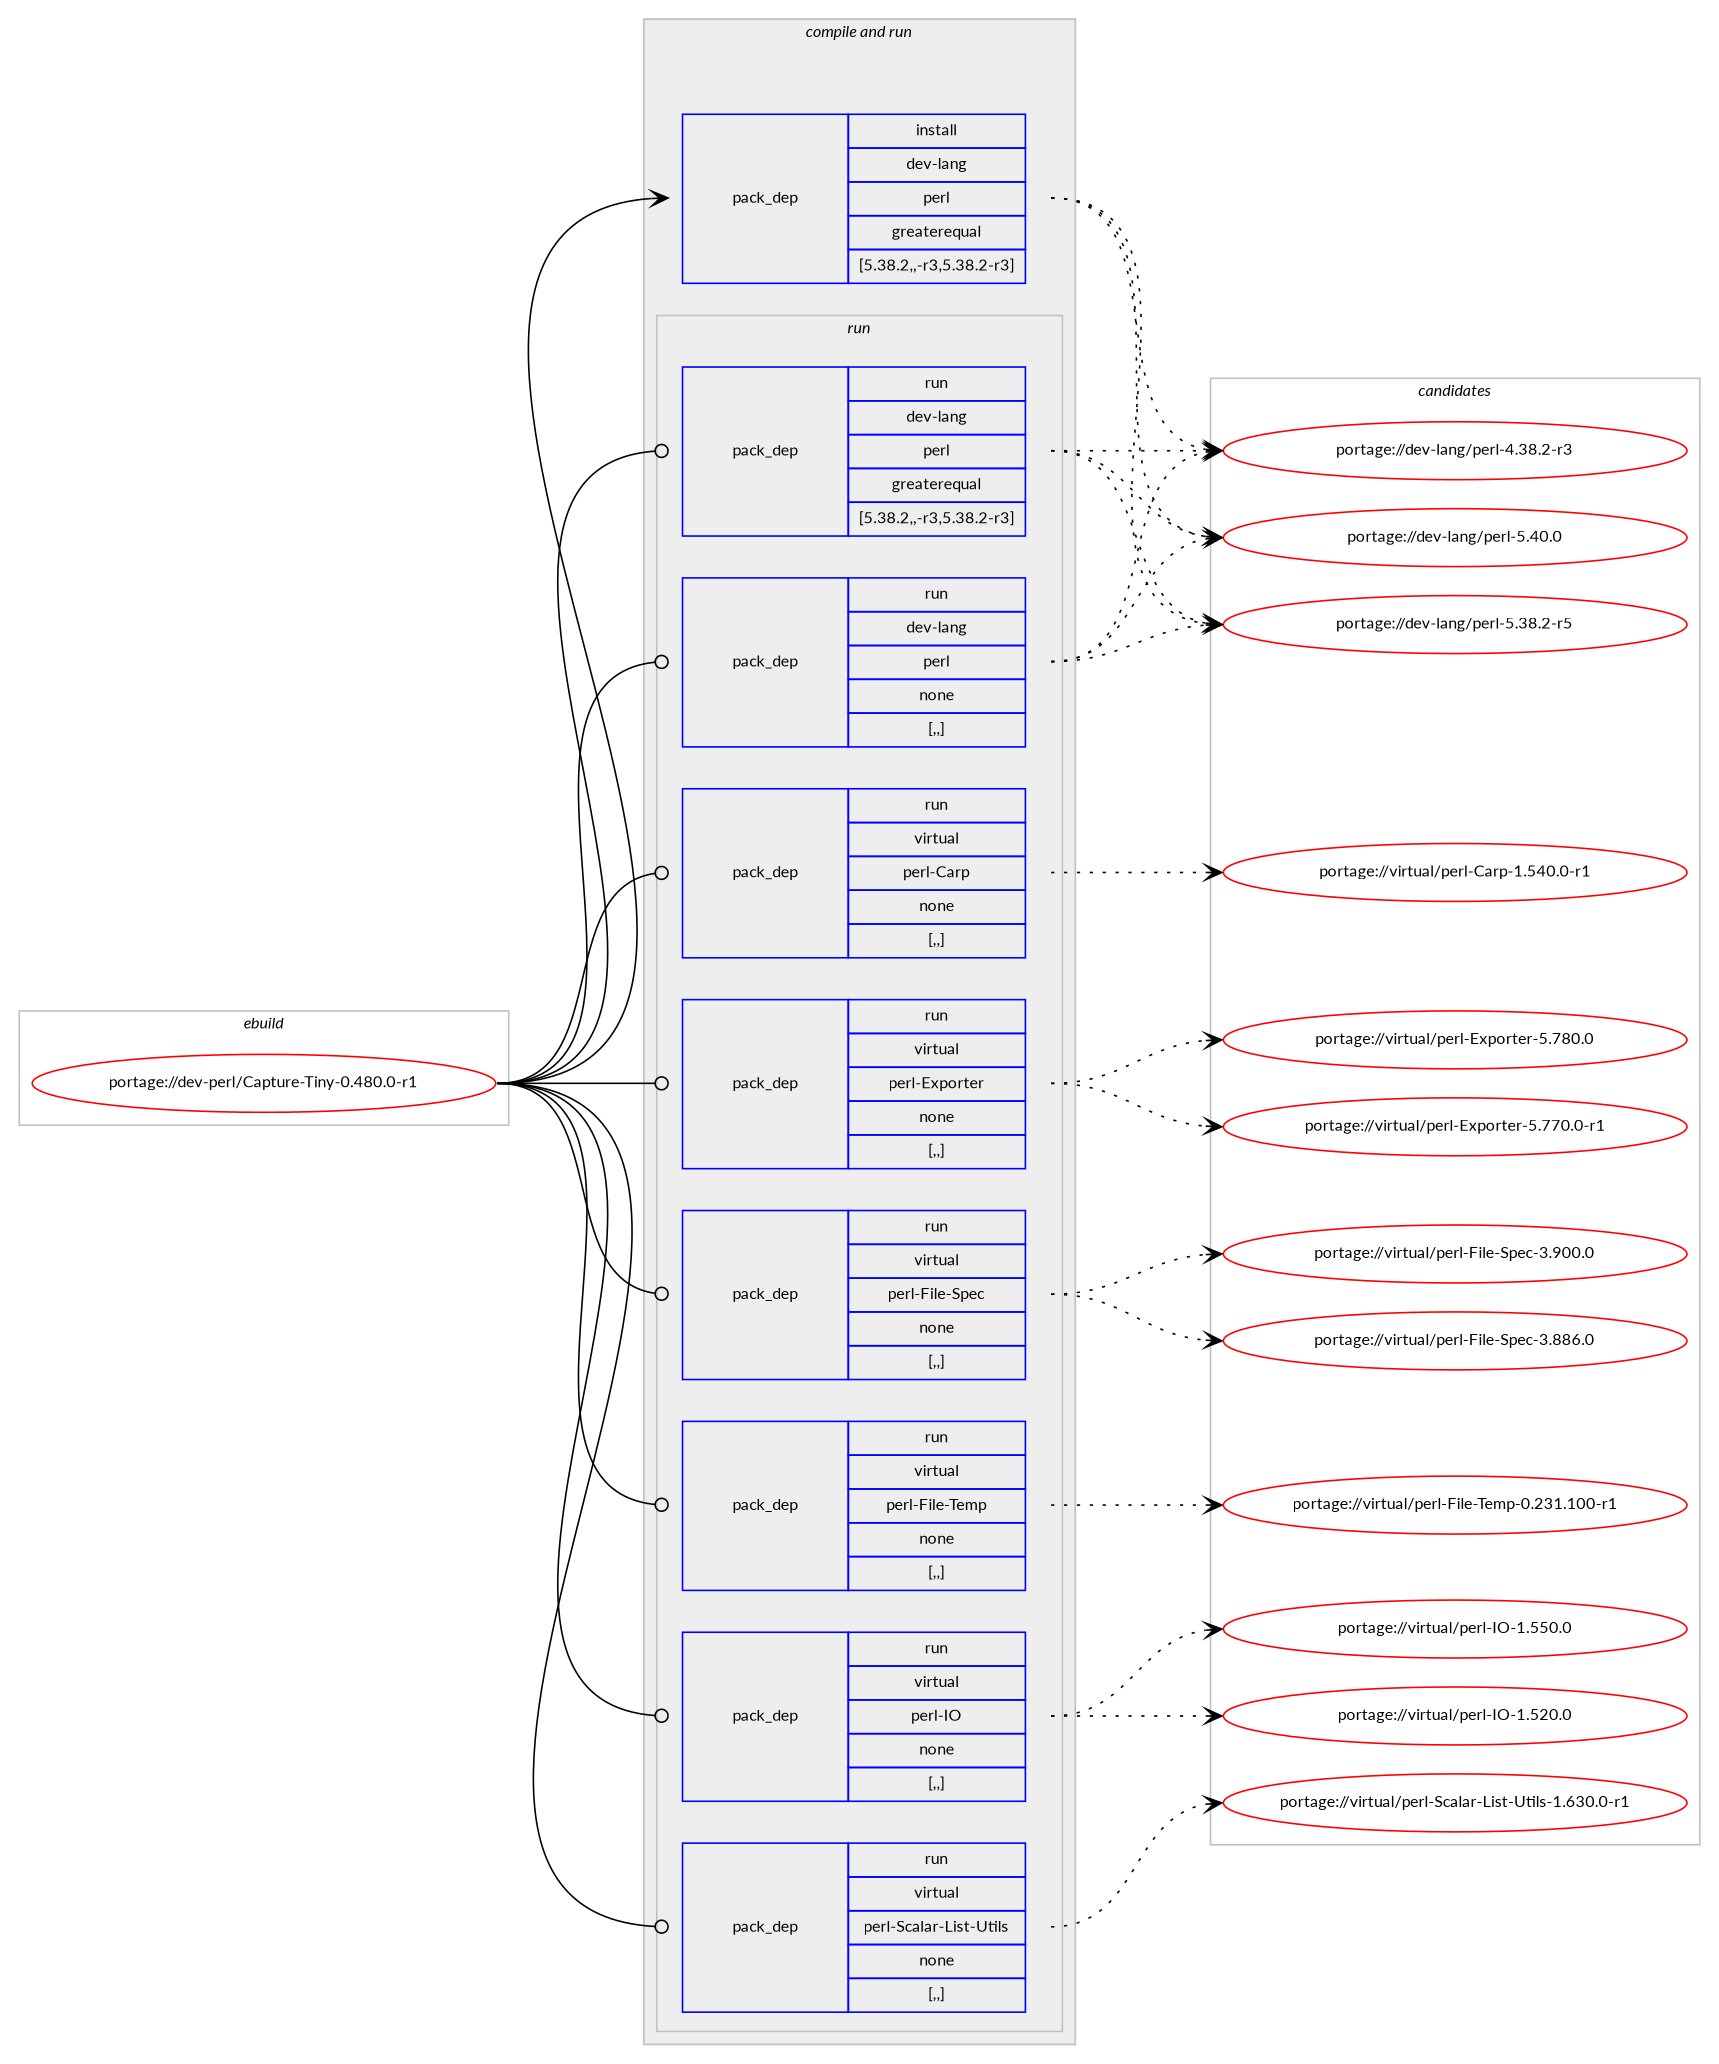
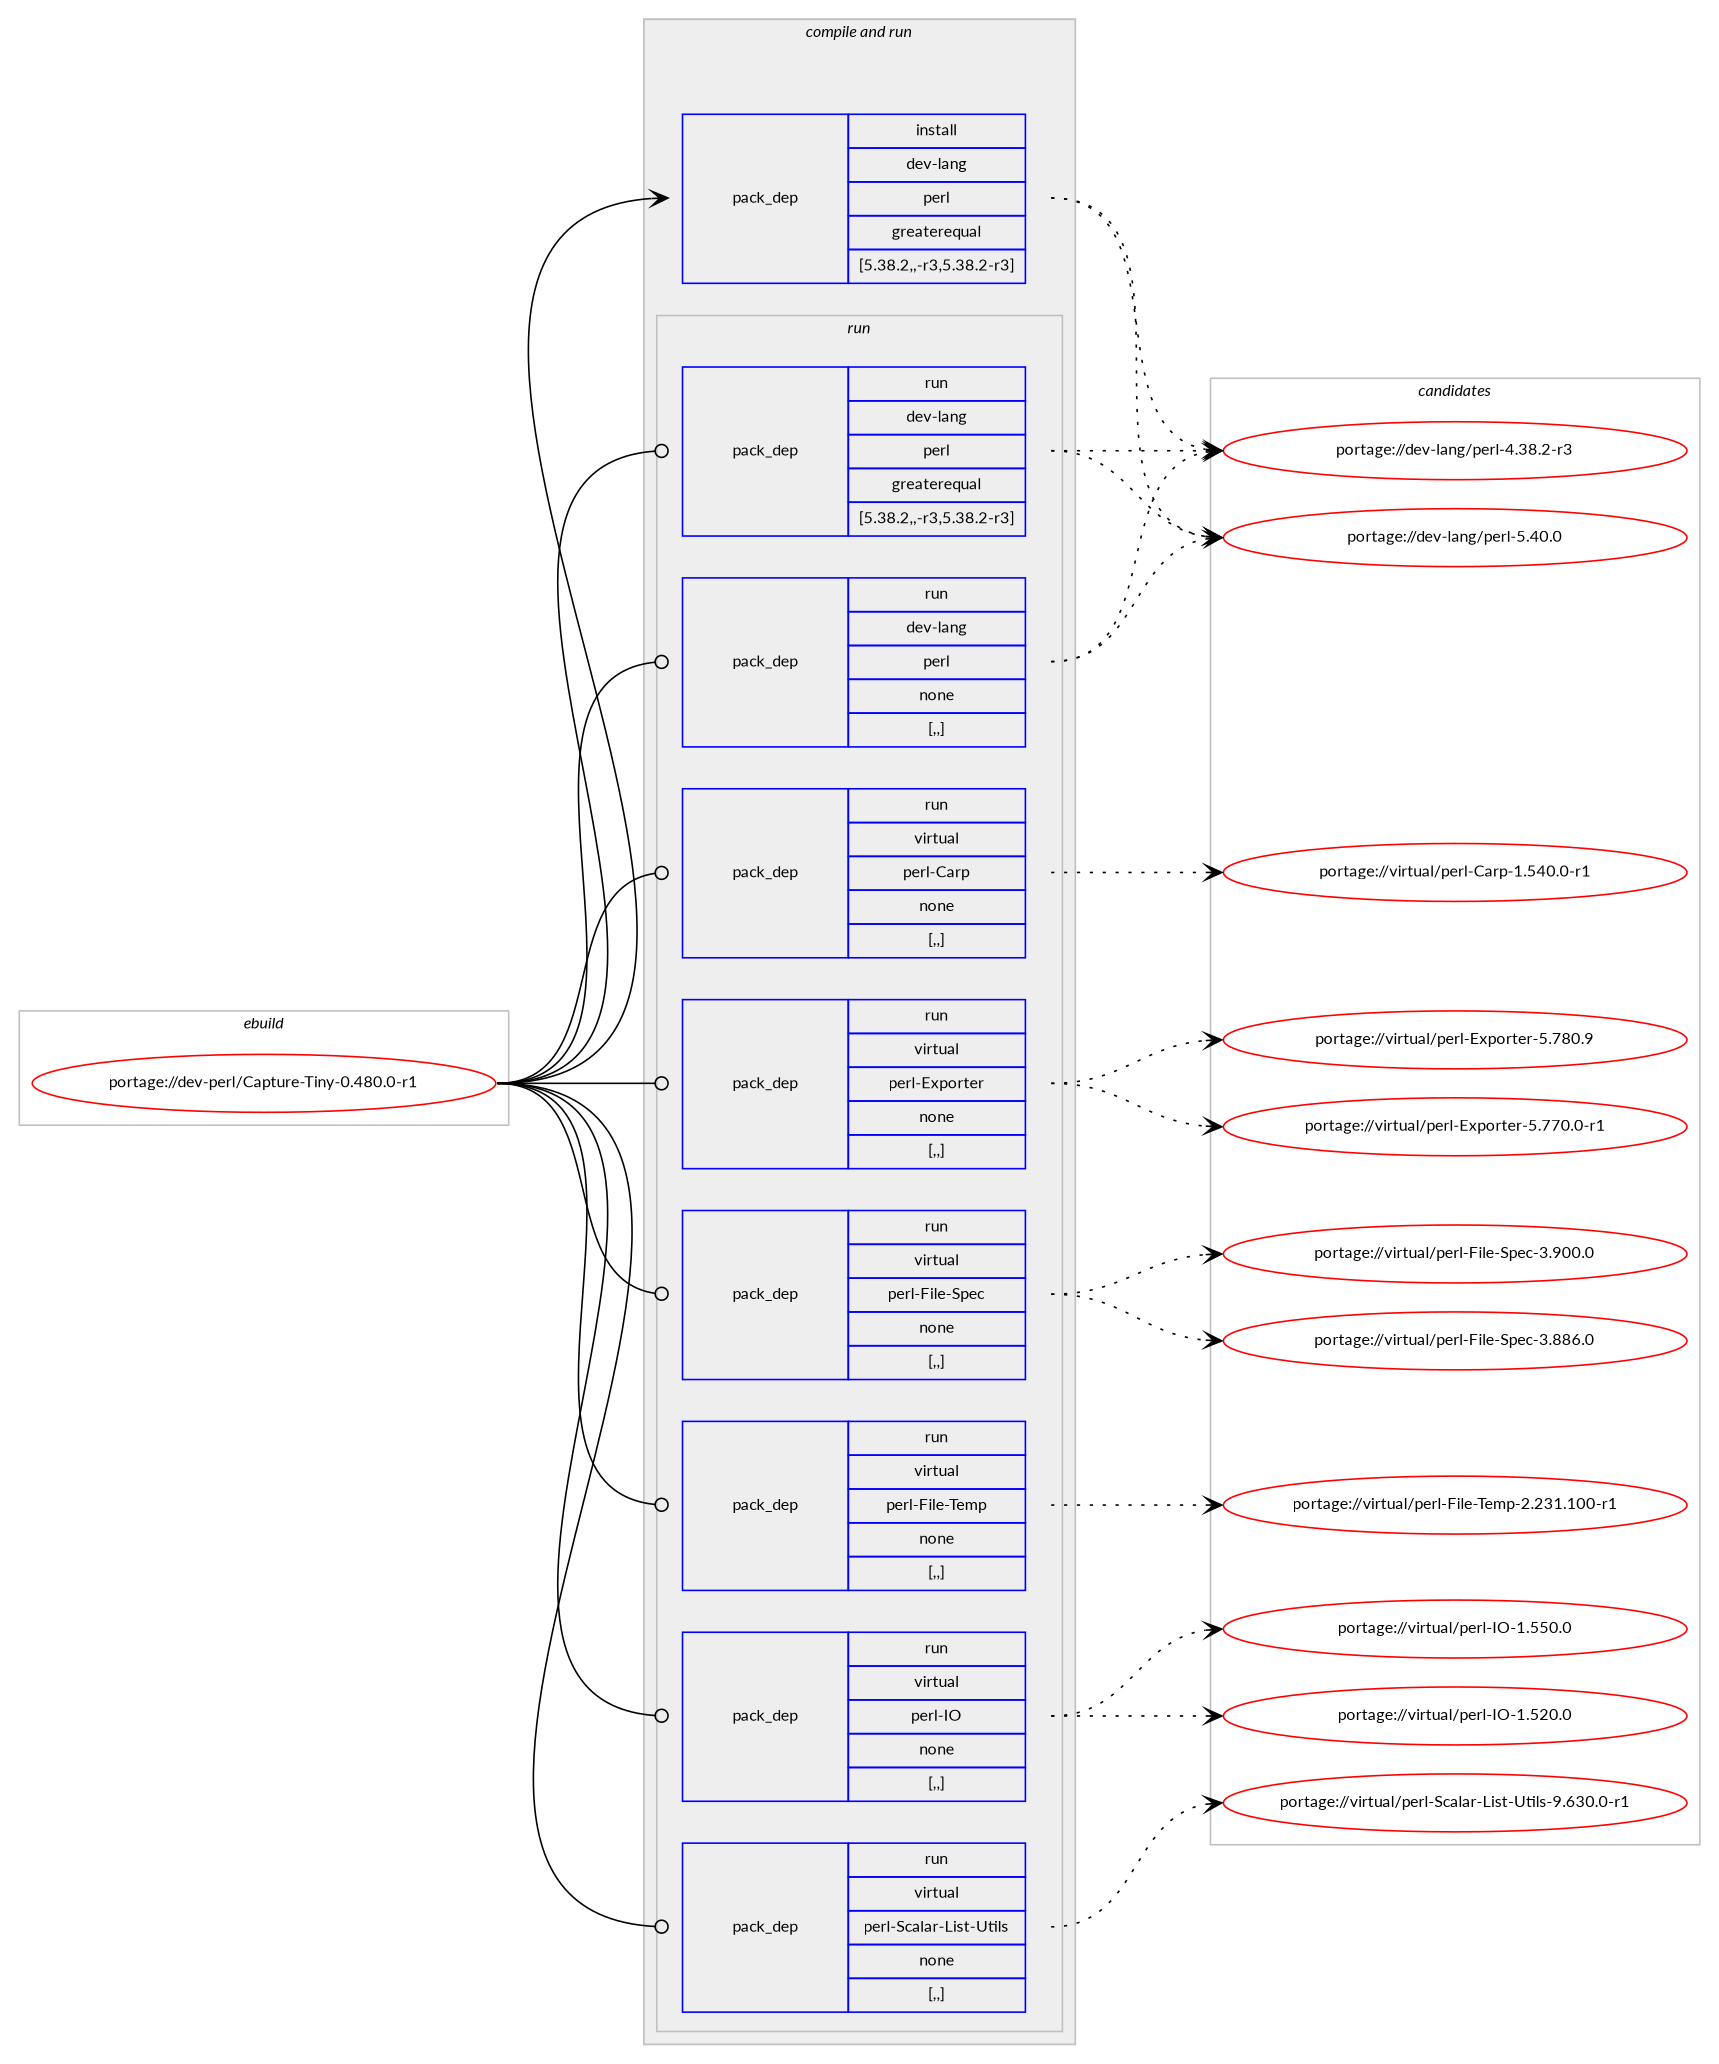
node "portage://dev-lang/perl-5.38.2-r5": removed
node "portage://virtual/perl-Exporter-5.780.0": label "portage://virtual/perl-Exporter-5.780.0" -> "portage://virtual/perl-Exporter-5.780.9"
node "portage://virtual/perl-File-Temp-0.231.100-r1": label "portage://virtual/perl-File-Temp-0.231.100-r1" -> "portage://virtual/perl-File-Temp-2.231.100-r1"
node "portage://virtual/perl-Scalar-List-Utils-1.630.0-r1": label "portage://virtual/perl-Scalar-List-Utils-1.630.0-r1" -> "portage://virtual/perl-Scalar-List-Utils-9.630.0-r1"
